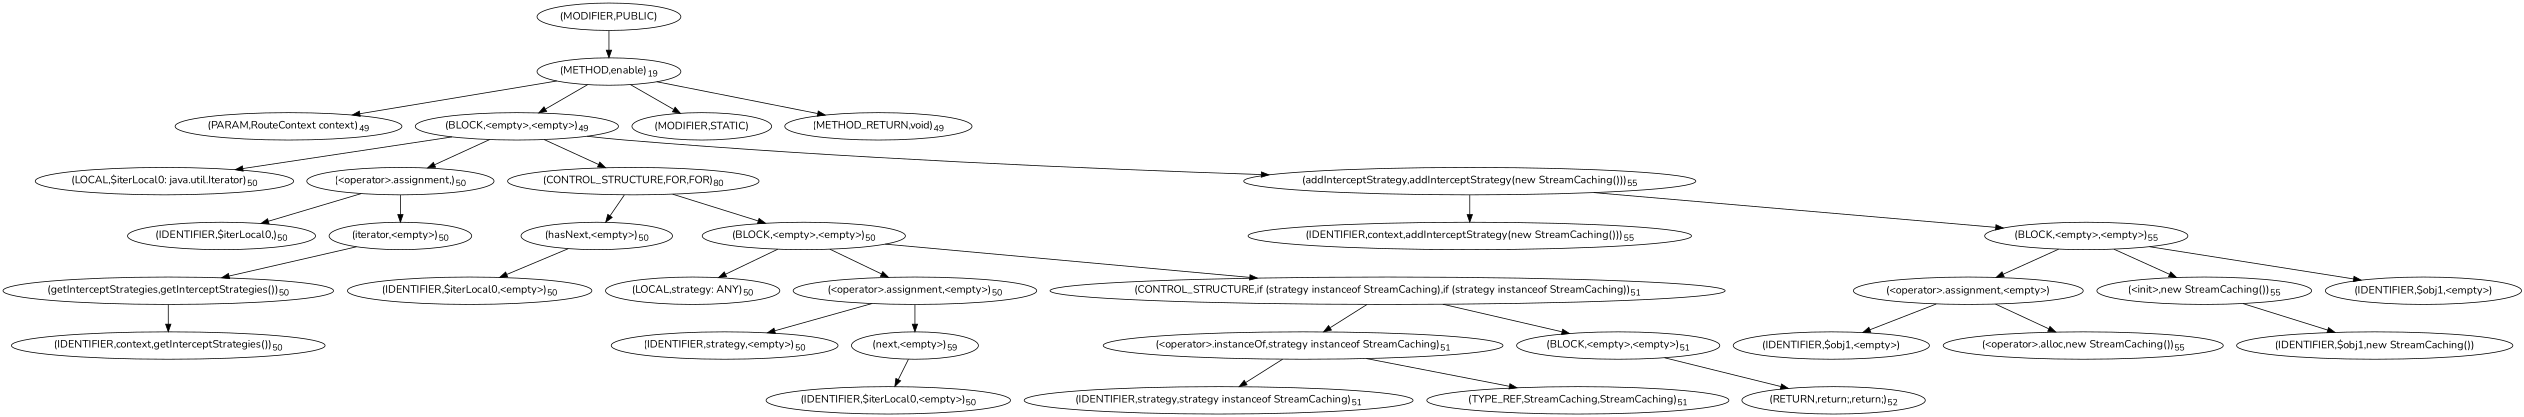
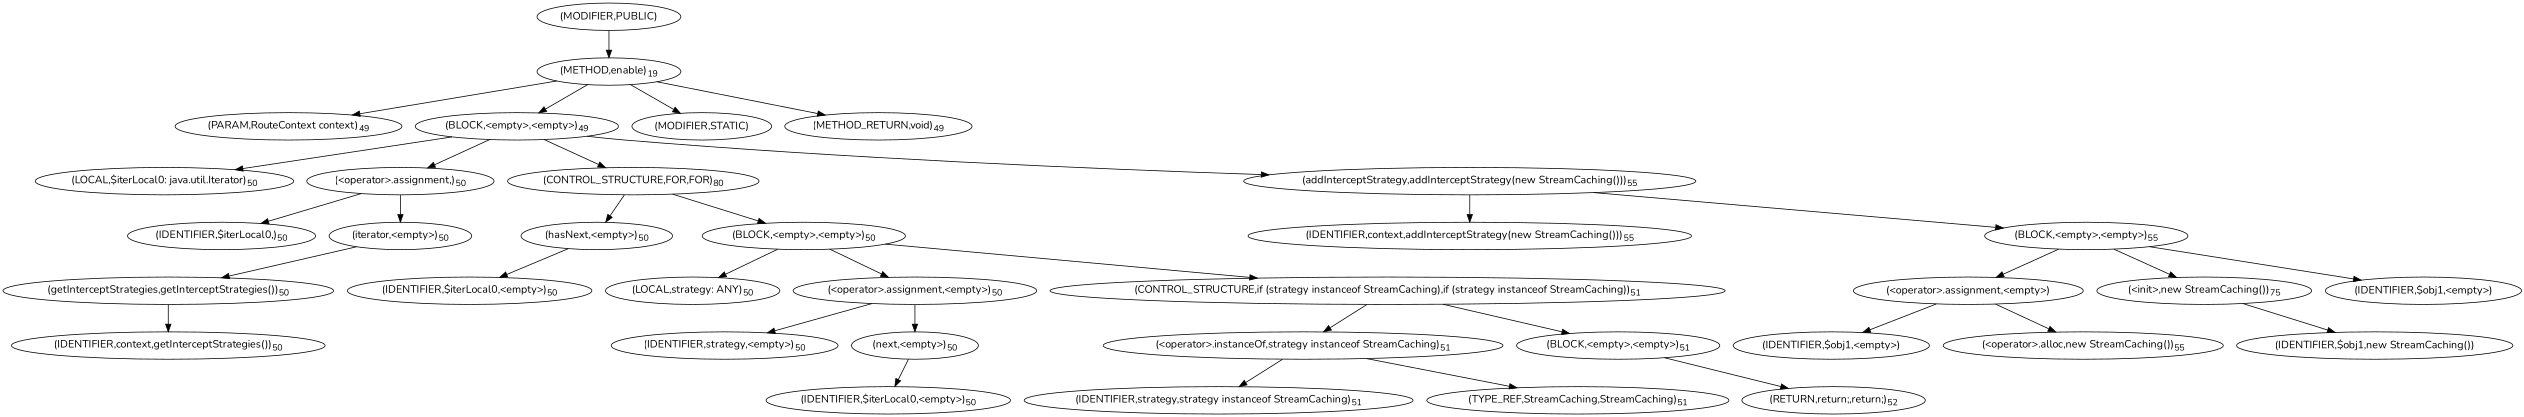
node "(<init>,new StreamCaching())": text "55" -> "75"
node "(next,<empty>)": text "59" -> "50"
